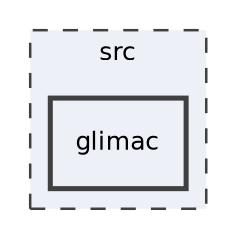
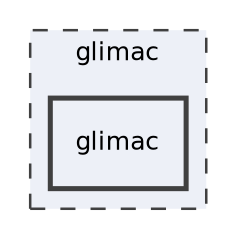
cluster "src": label "src" -> "glimac"
